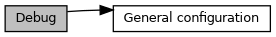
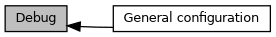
edge "Debug" -> "General configuration": reversed
